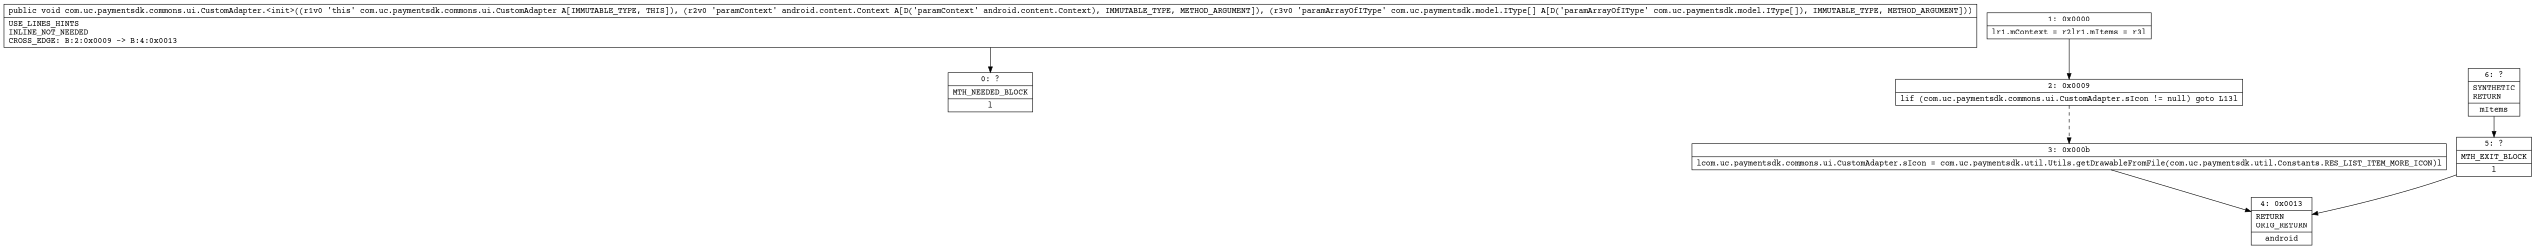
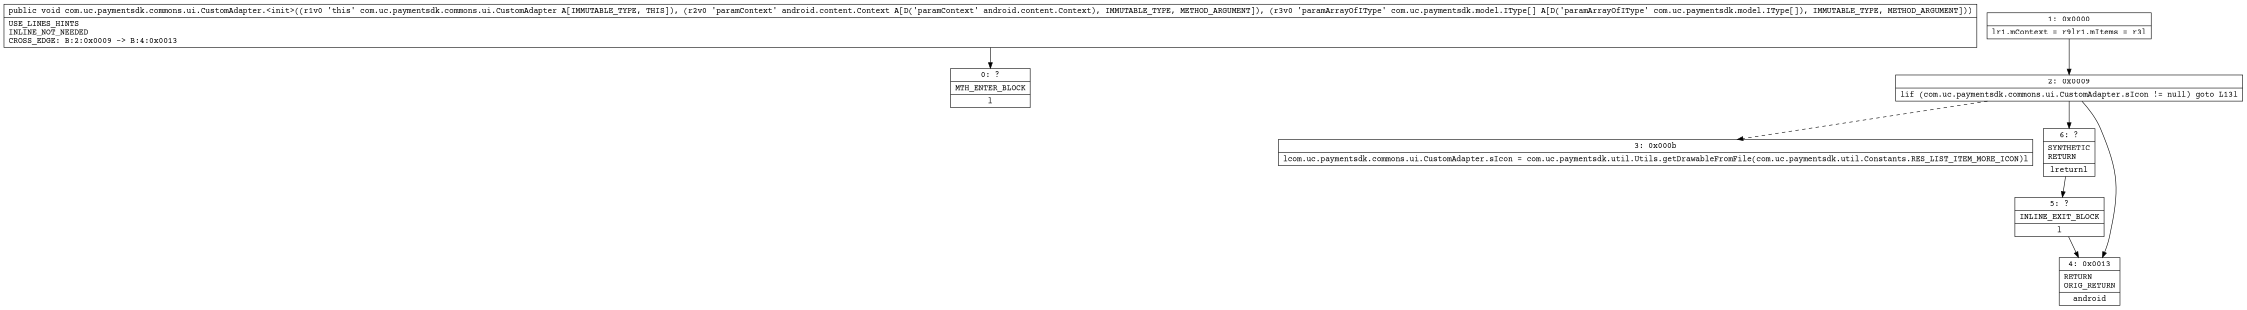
node "1: 0x0000": text "lr1.mContext = r2lr1.mItems = r3l" -> "lr1.mContext = r9lr1.mItems = r3l"
node "0: ?": text "MTH_NEEDED_BLOCK" -> "MTH_ENTER_BLOCK"
node "6: ?": text "mItems" -> "lreturnl"
edge "2: 0x0009" -> "6: ?": added
node "5: ?": text "MTH_EXIT_BLOCK" -> "INLINE_EXIT_BLOCK"
edge "3: 0x000b" -> "4: 0x0013": now "2: 0x0009" -> "4: 0x0013"
